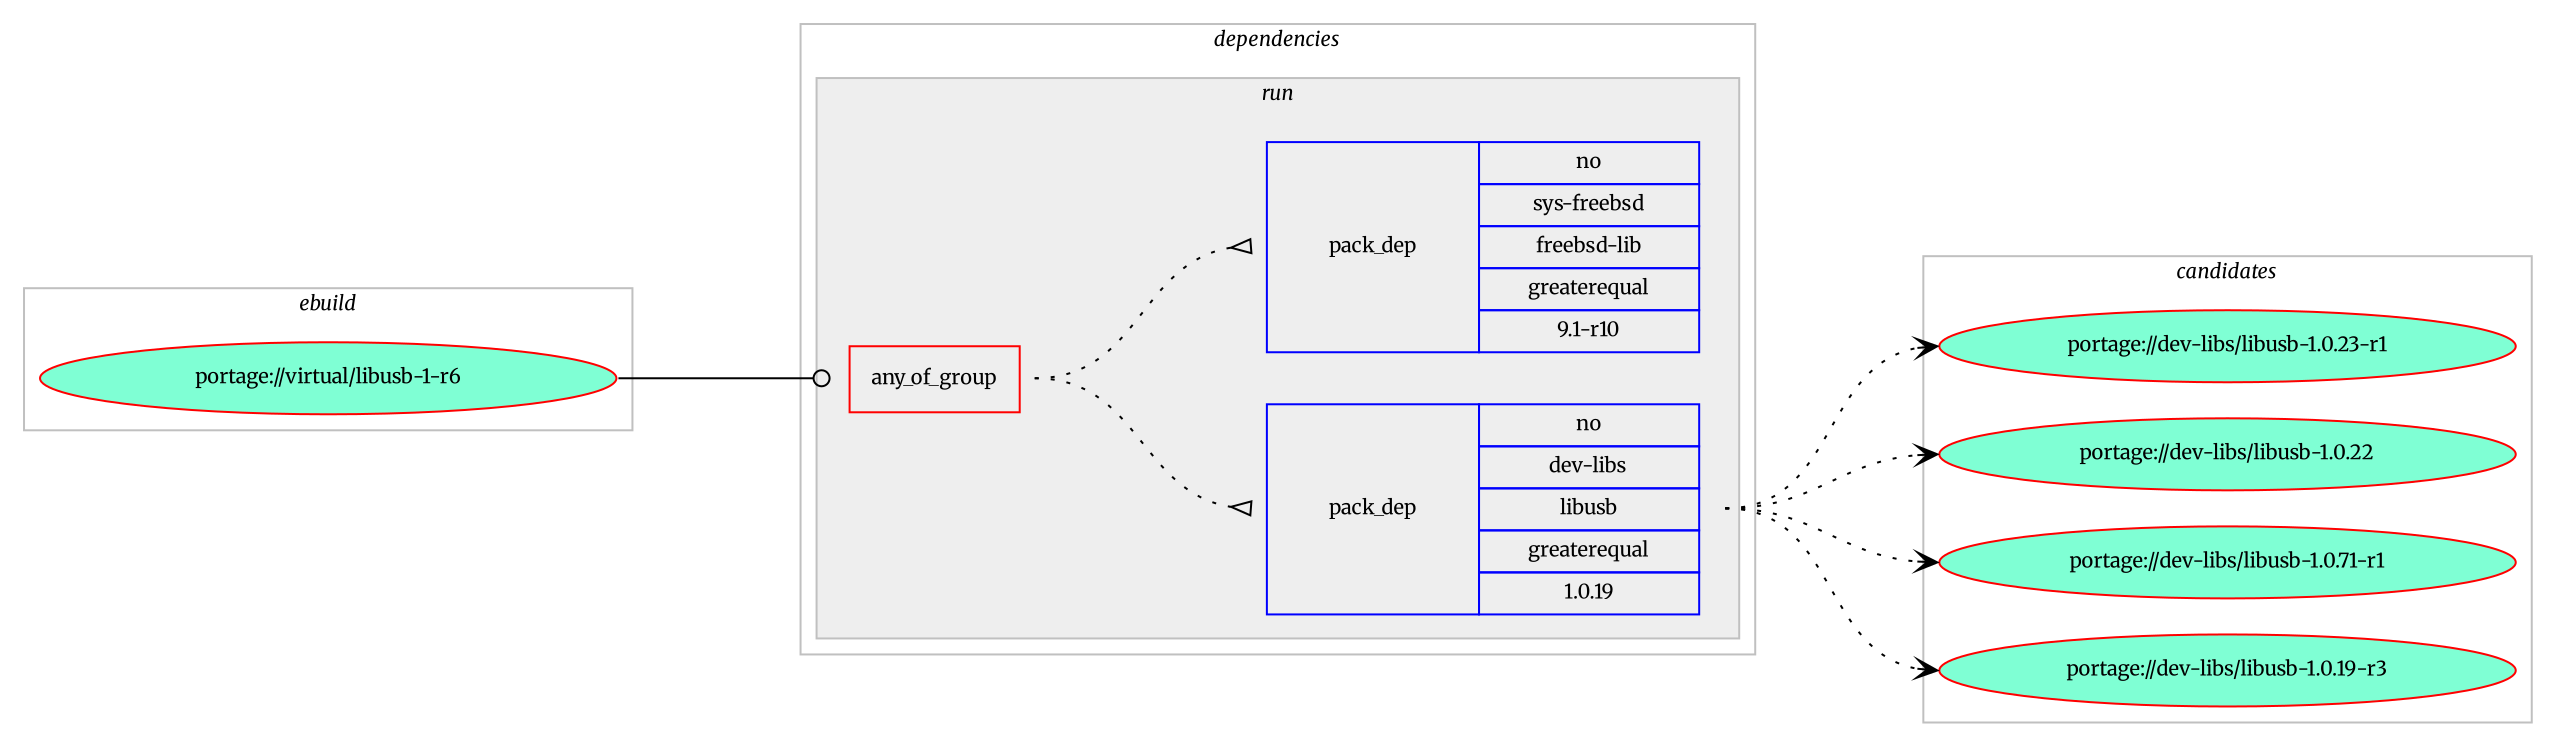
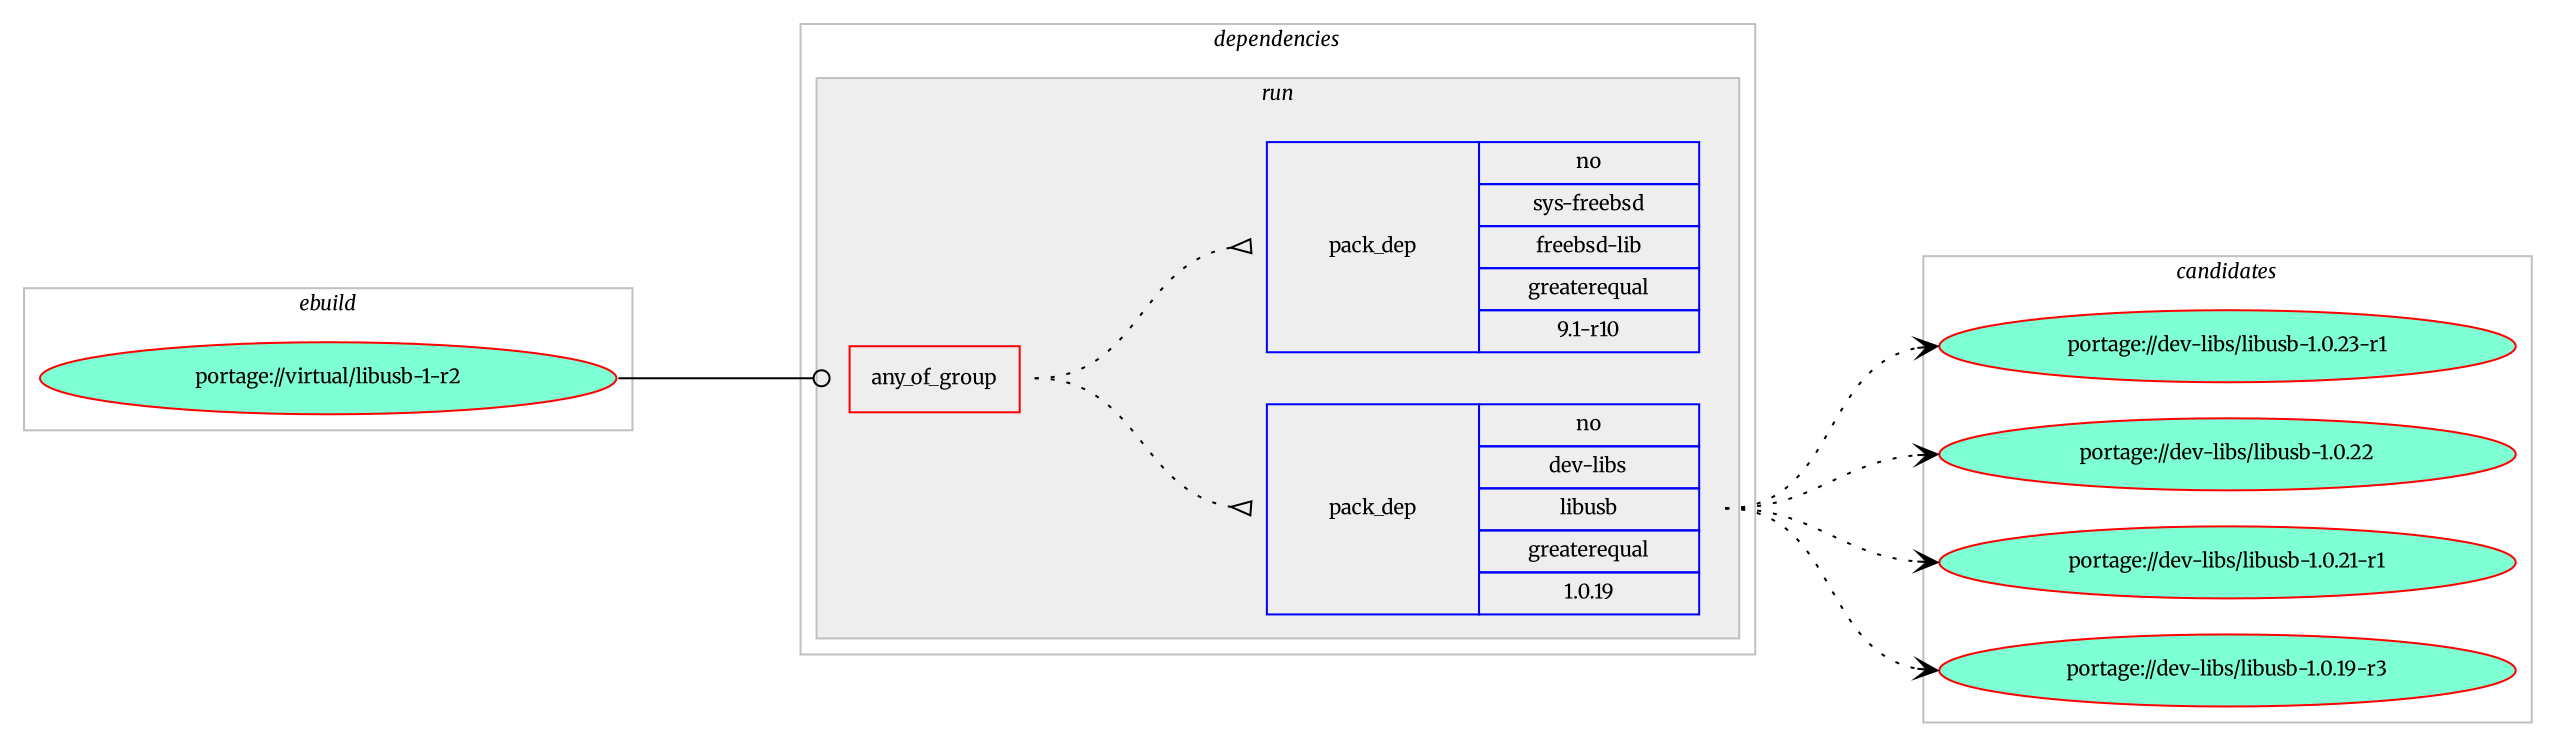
node "portage://virtual/libusb-1-r6": label "portage://virtual/libusb-1-r6" -> "portage://virtual/libusb-1-r2"
node "portage://dev-libs/libusb-1.0.71-r1": label "portage://dev-libs/libusb-1.0.71-r1" -> "portage://dev-libs/libusb-1.0.21-r1"
